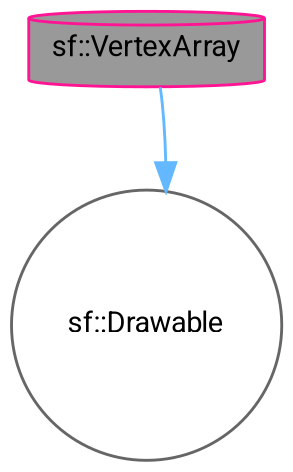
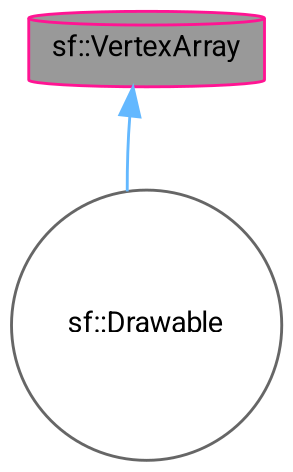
edge "sf::VertexArray" -> "sf::Drawable": reversed
